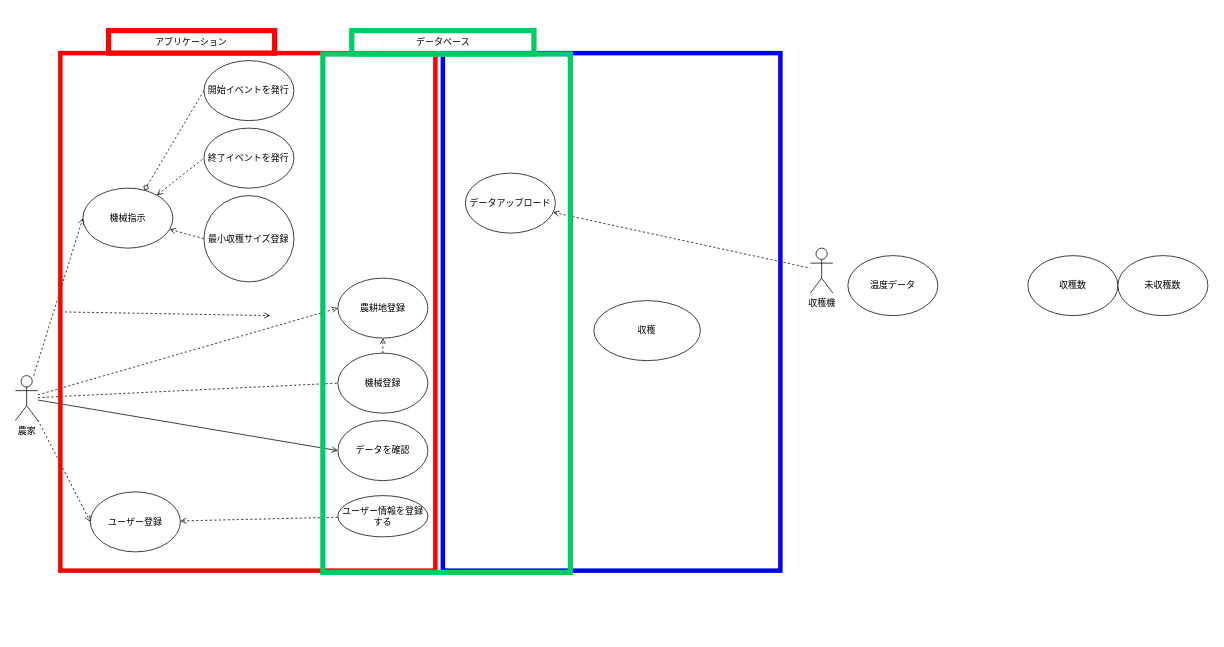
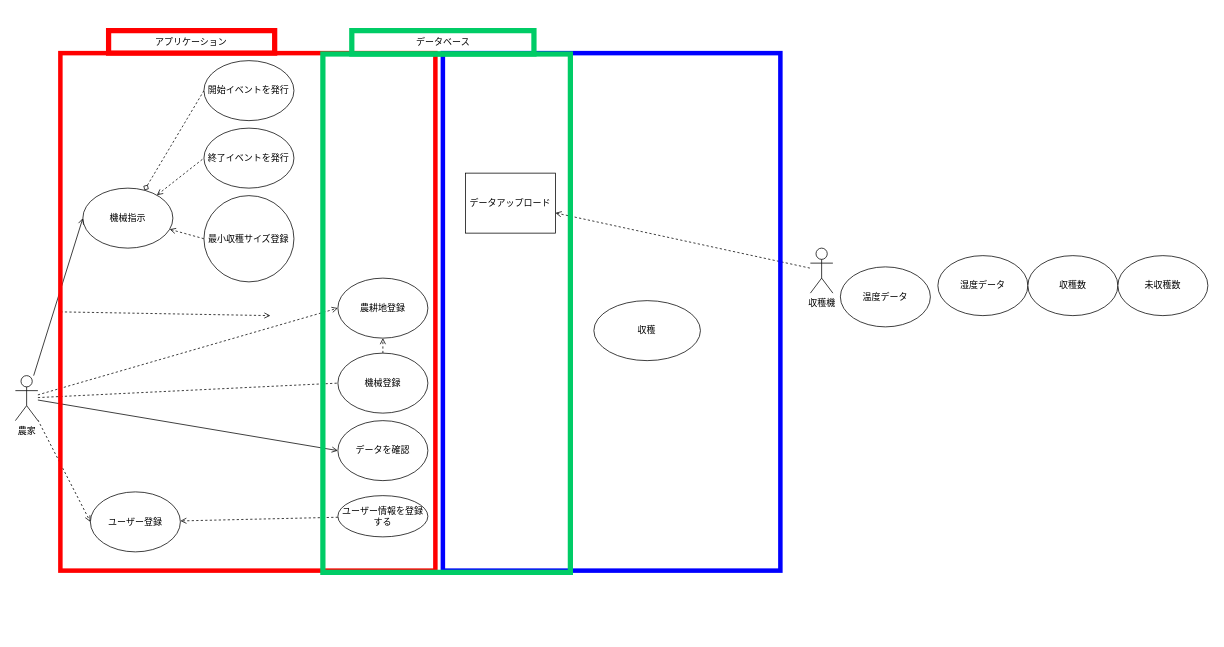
node "データアップロード": shape ellipse -> rectangle
node "温度データ": moved (893, 285) -> (885, 297)
node "湿度データ": added
edge "農家" -> "機械指示": style dashed -> solid
